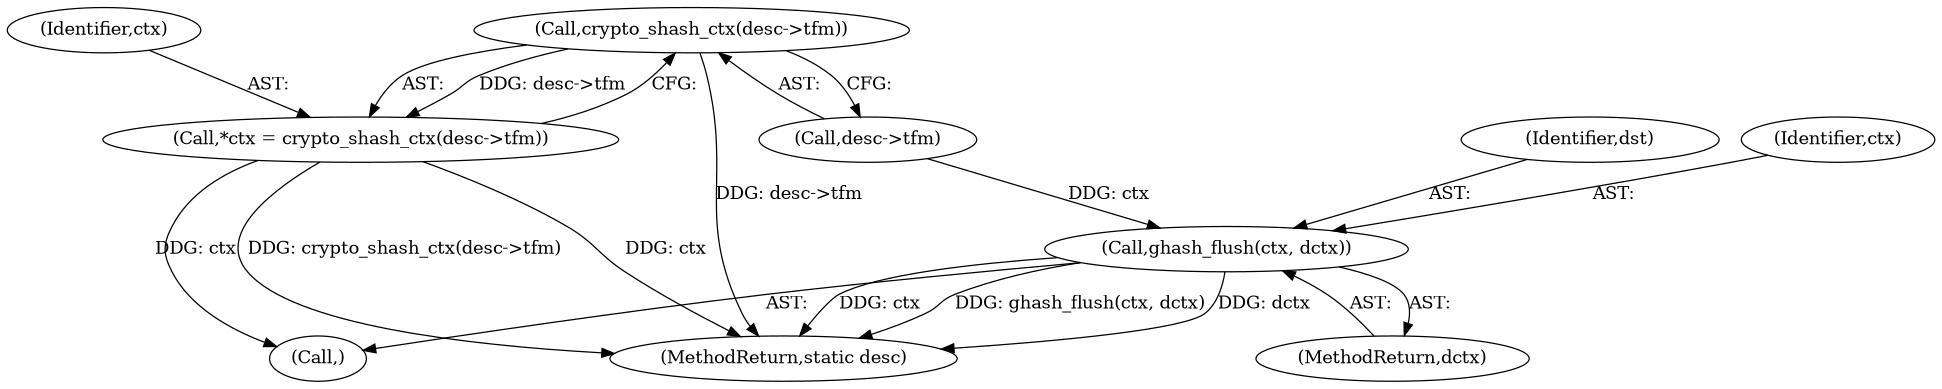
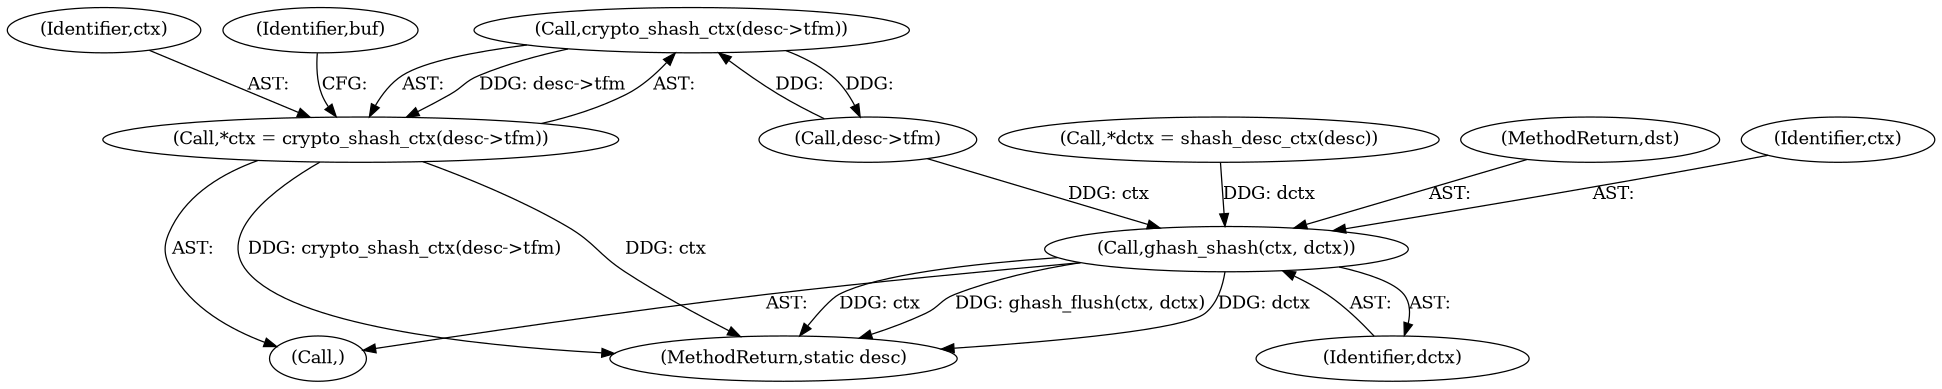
node "(Identifier,buf)": added
edge "(Call,*ctx = crypto_shash_ctx(desc->tfm))" -> "(Call,crypto_shash_ctx(desc->tfm))": label "CFG: " -> "AST: "
edge "(Call,desc->tfm)" -> "(Call,crypto_shash_ctx(desc->tfm))": label "AST: " -> "DDG: "
edge "(Call,crypto_shash_ctx(desc->tfm))" -> "(Call,desc->tfm)": label "CFG: " -> "DDG: "
node "(Call,*dctx = shash_desc_ctx(desc))": added
node "(Identifier,dst)": label "(Identifier,dst)" -> "(MethodReturn,dst)"
edge "(Call,crypto_shash_ctx(desc->tfm))" -> "(MethodReturn,static desc)": removed, label "DDG: desc->tfm"
edge "(Call,*ctx = crypto_shash_ctx(desc->tfm))" -> "(Call,)": label "DDG: ctx" -> "AST: "
node "(Call,ghash_flush(ctx, dctx))": label "(Call,ghash_flush(ctx, dctx))" -> "(Call,ghash_shash(ctx, dctx))"
node "(MethodReturn,dctx)": label "(MethodReturn,dctx)" -> "(Identifier,dctx)"
